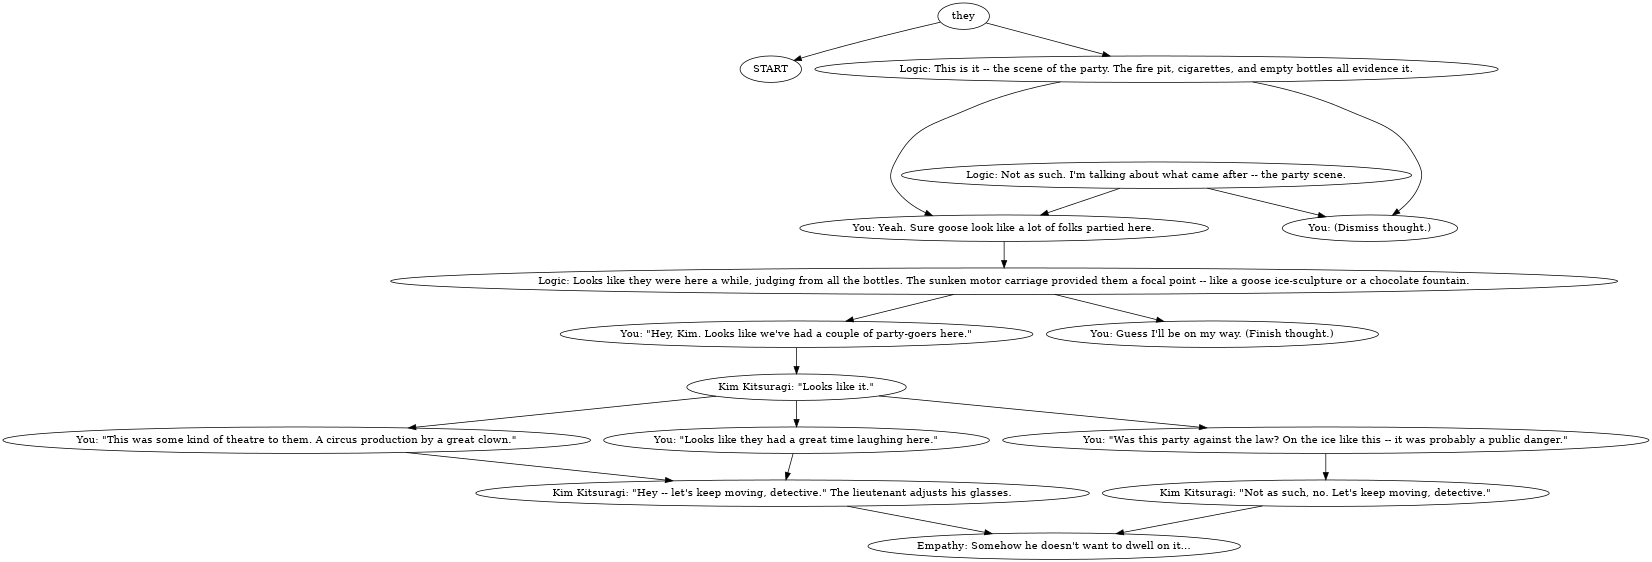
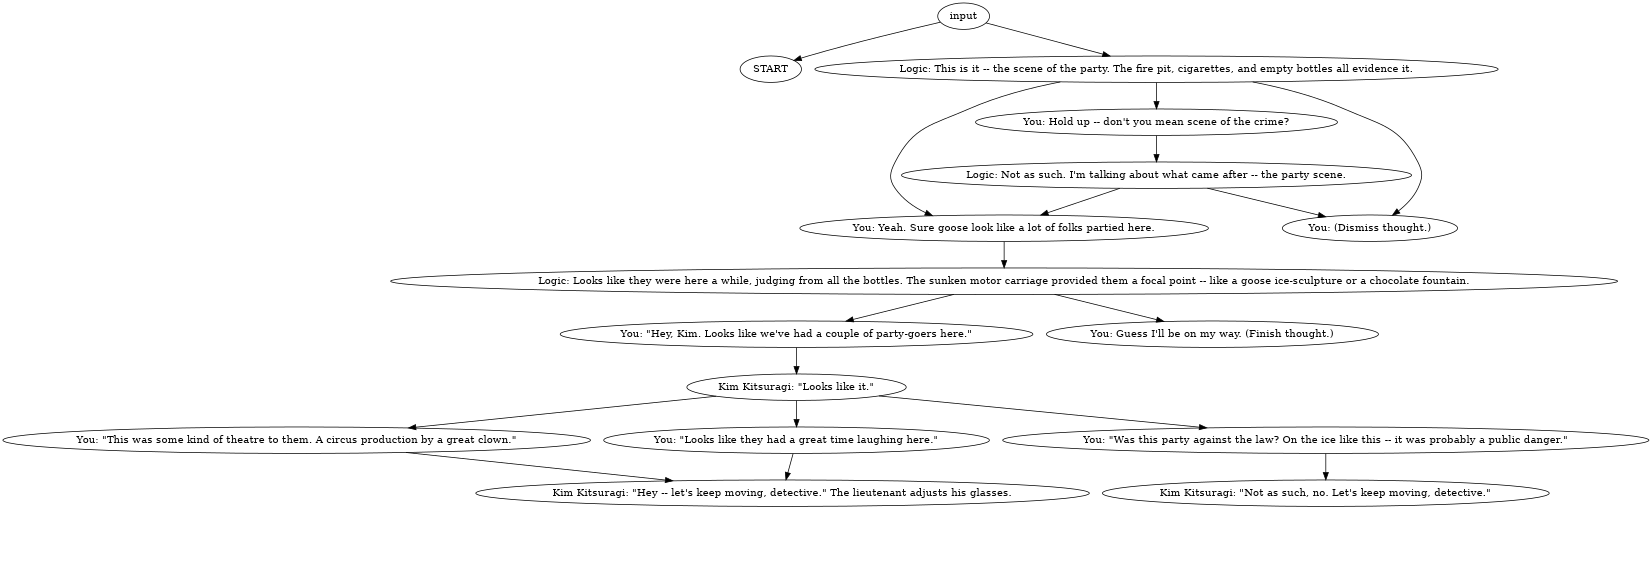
node "they": label "they" -> "input"
node "You: Hold up -- don't you mean scene of the crime?": added
node "Empathy: Somehow he doesn't want to dwell on it...": removed
